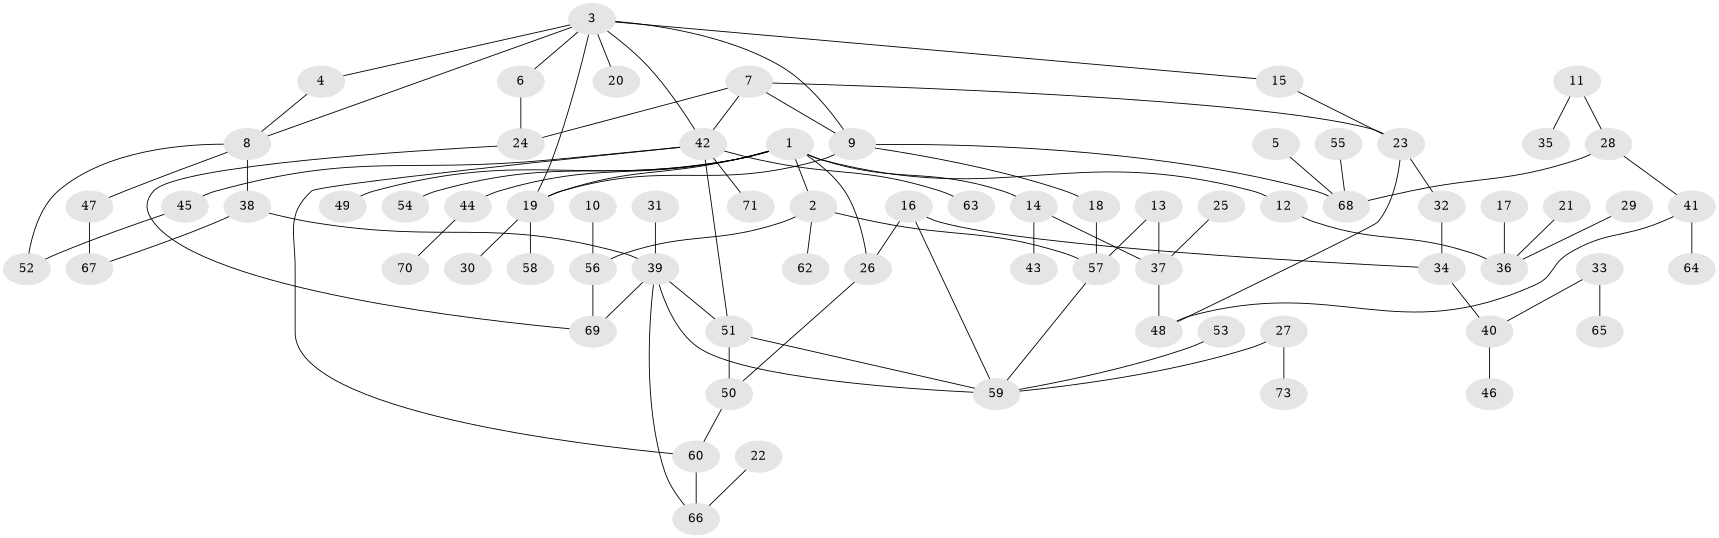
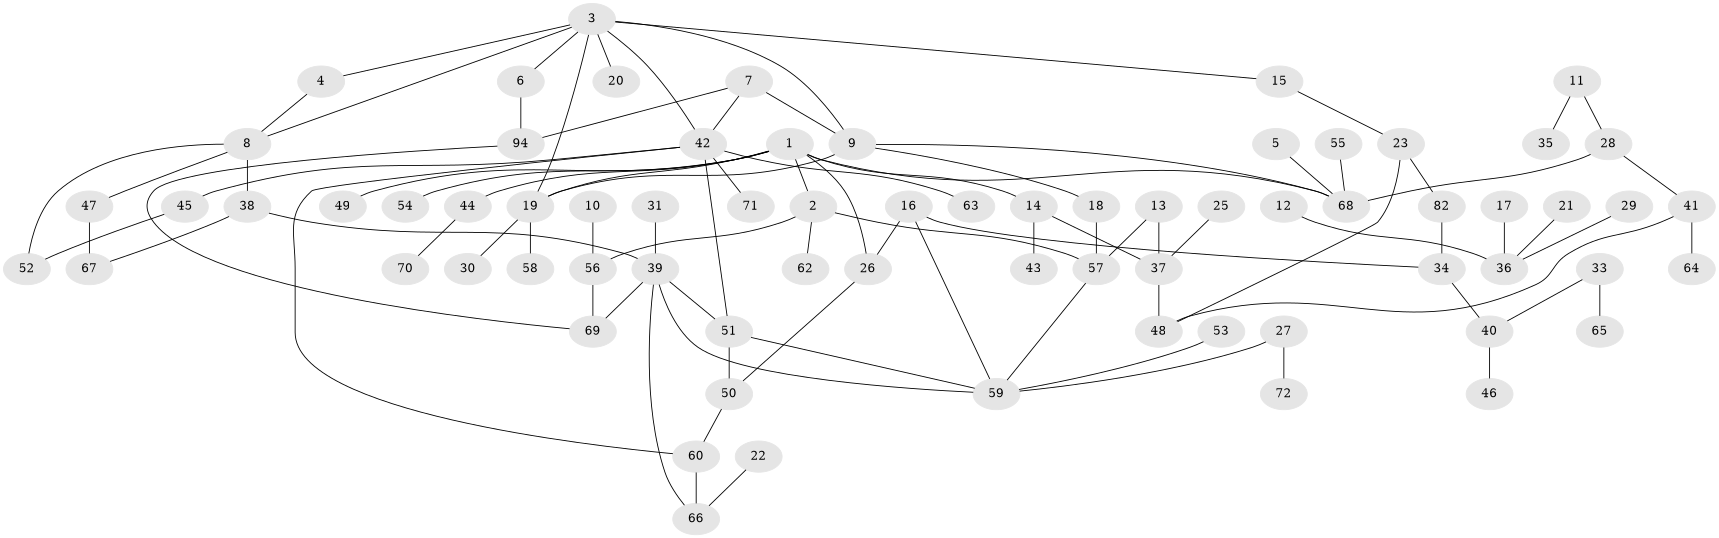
edge "7" -- "23": removed
node "24": label "24" -> "94"
edge "1" -- "12": now "1" -- "68"
node "32": label "32" -> "82"
node "73": label "73" -> "72"
